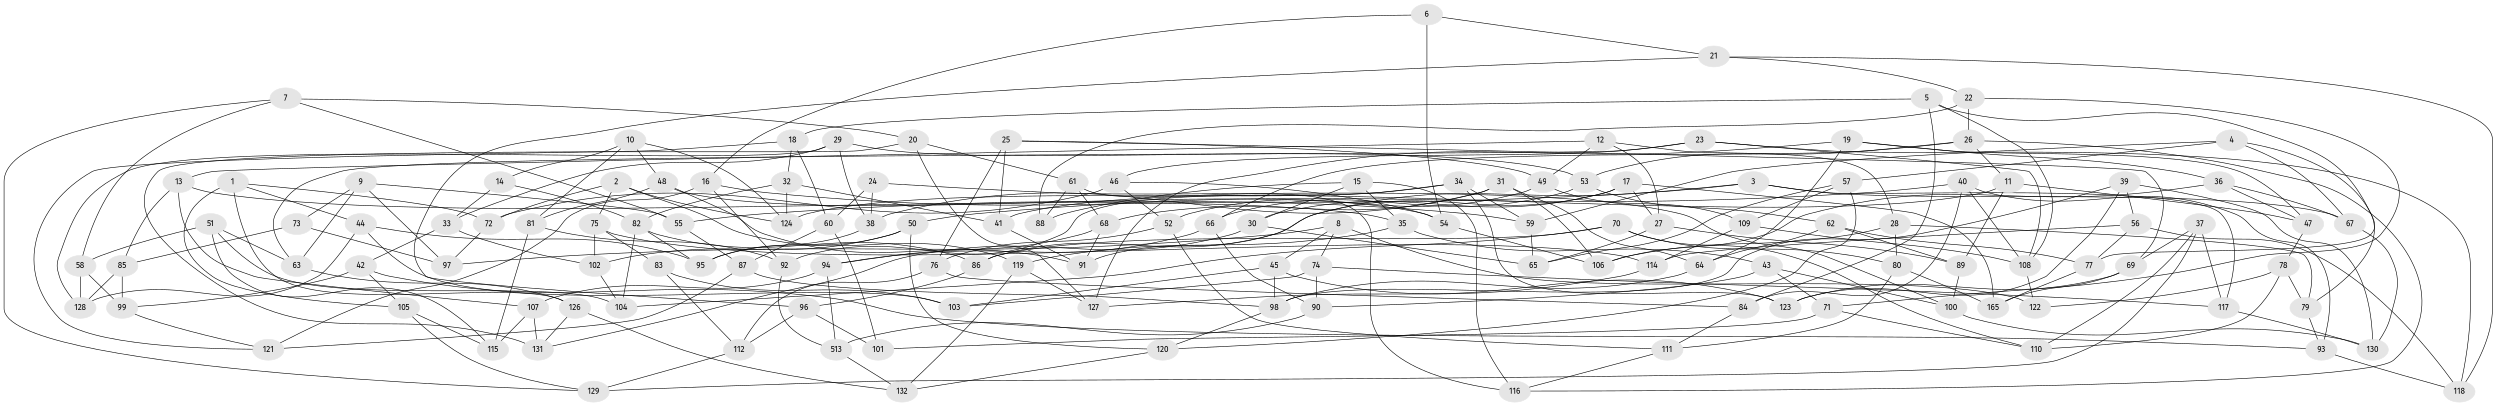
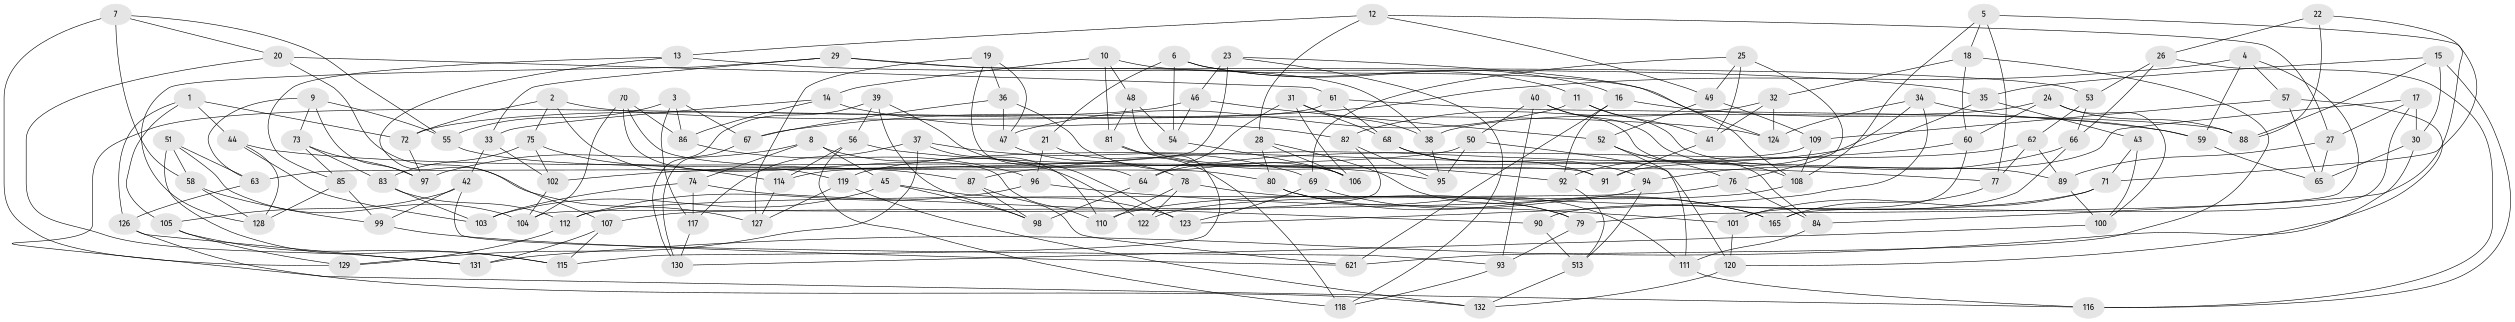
edge "21" -- "22": removed
edge "24" -- "88": added
edge "26" -- "11": now "6" -- "11"
edge "73" -- "83": added
edge "82" -- "86": now "14" -- "86"
edge "43" -- "90": removed
edge "98" -- "120": now "101" -- "120"
node "121": label "121" -> "621"
